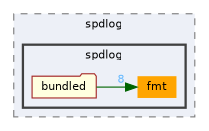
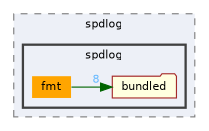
edge "bundled" -> "fmt": reversed
